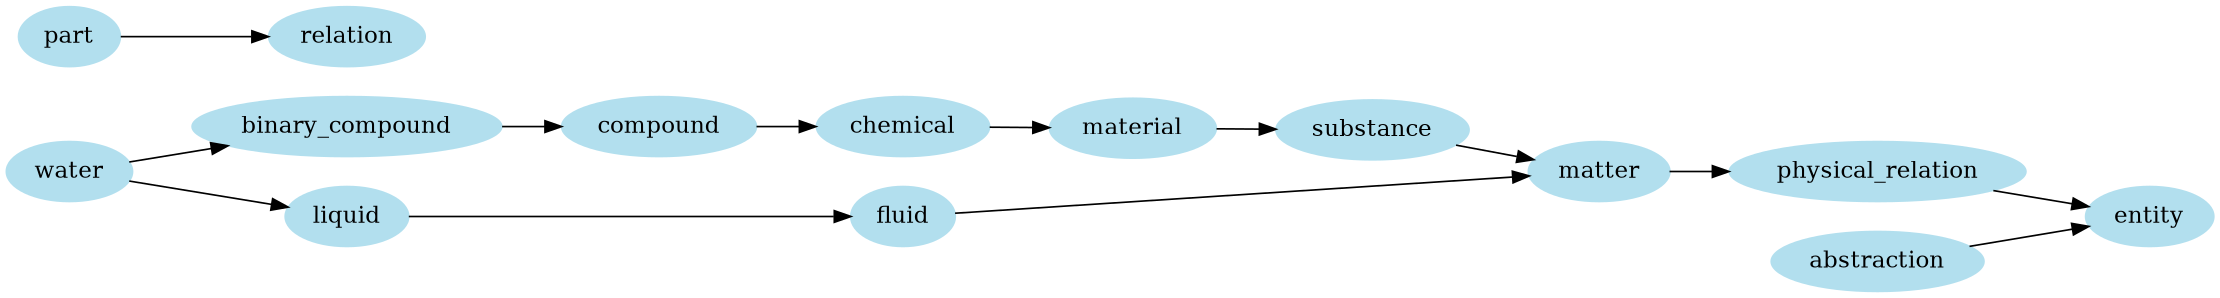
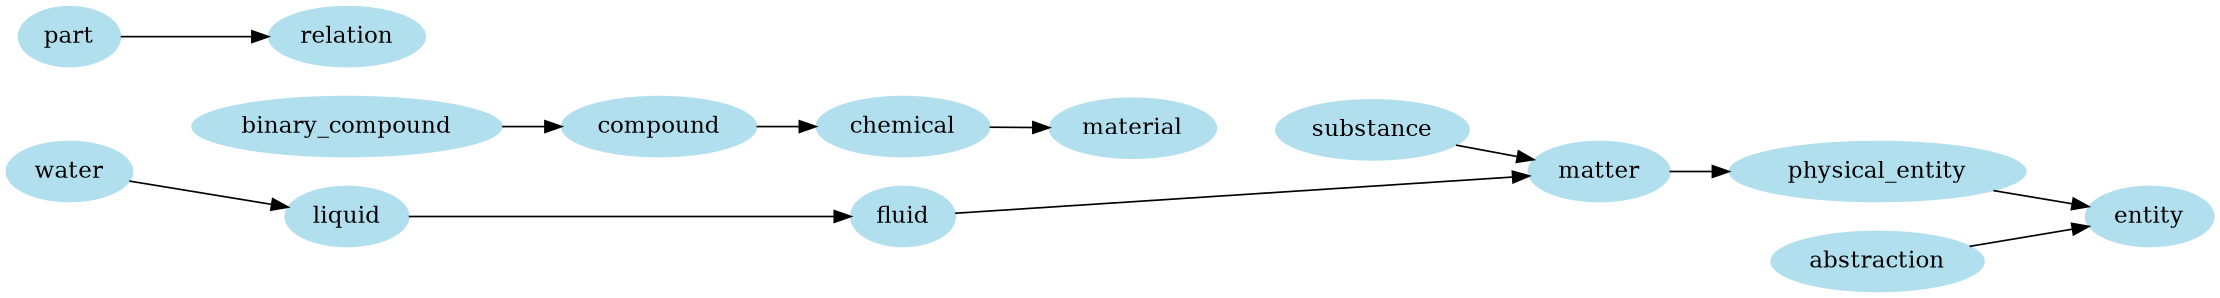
edge "material" -> "substance": removed
edge "water" -> "binary_compound": removed
node "physical_relation": label "physical_relation" -> "physical_entity"
